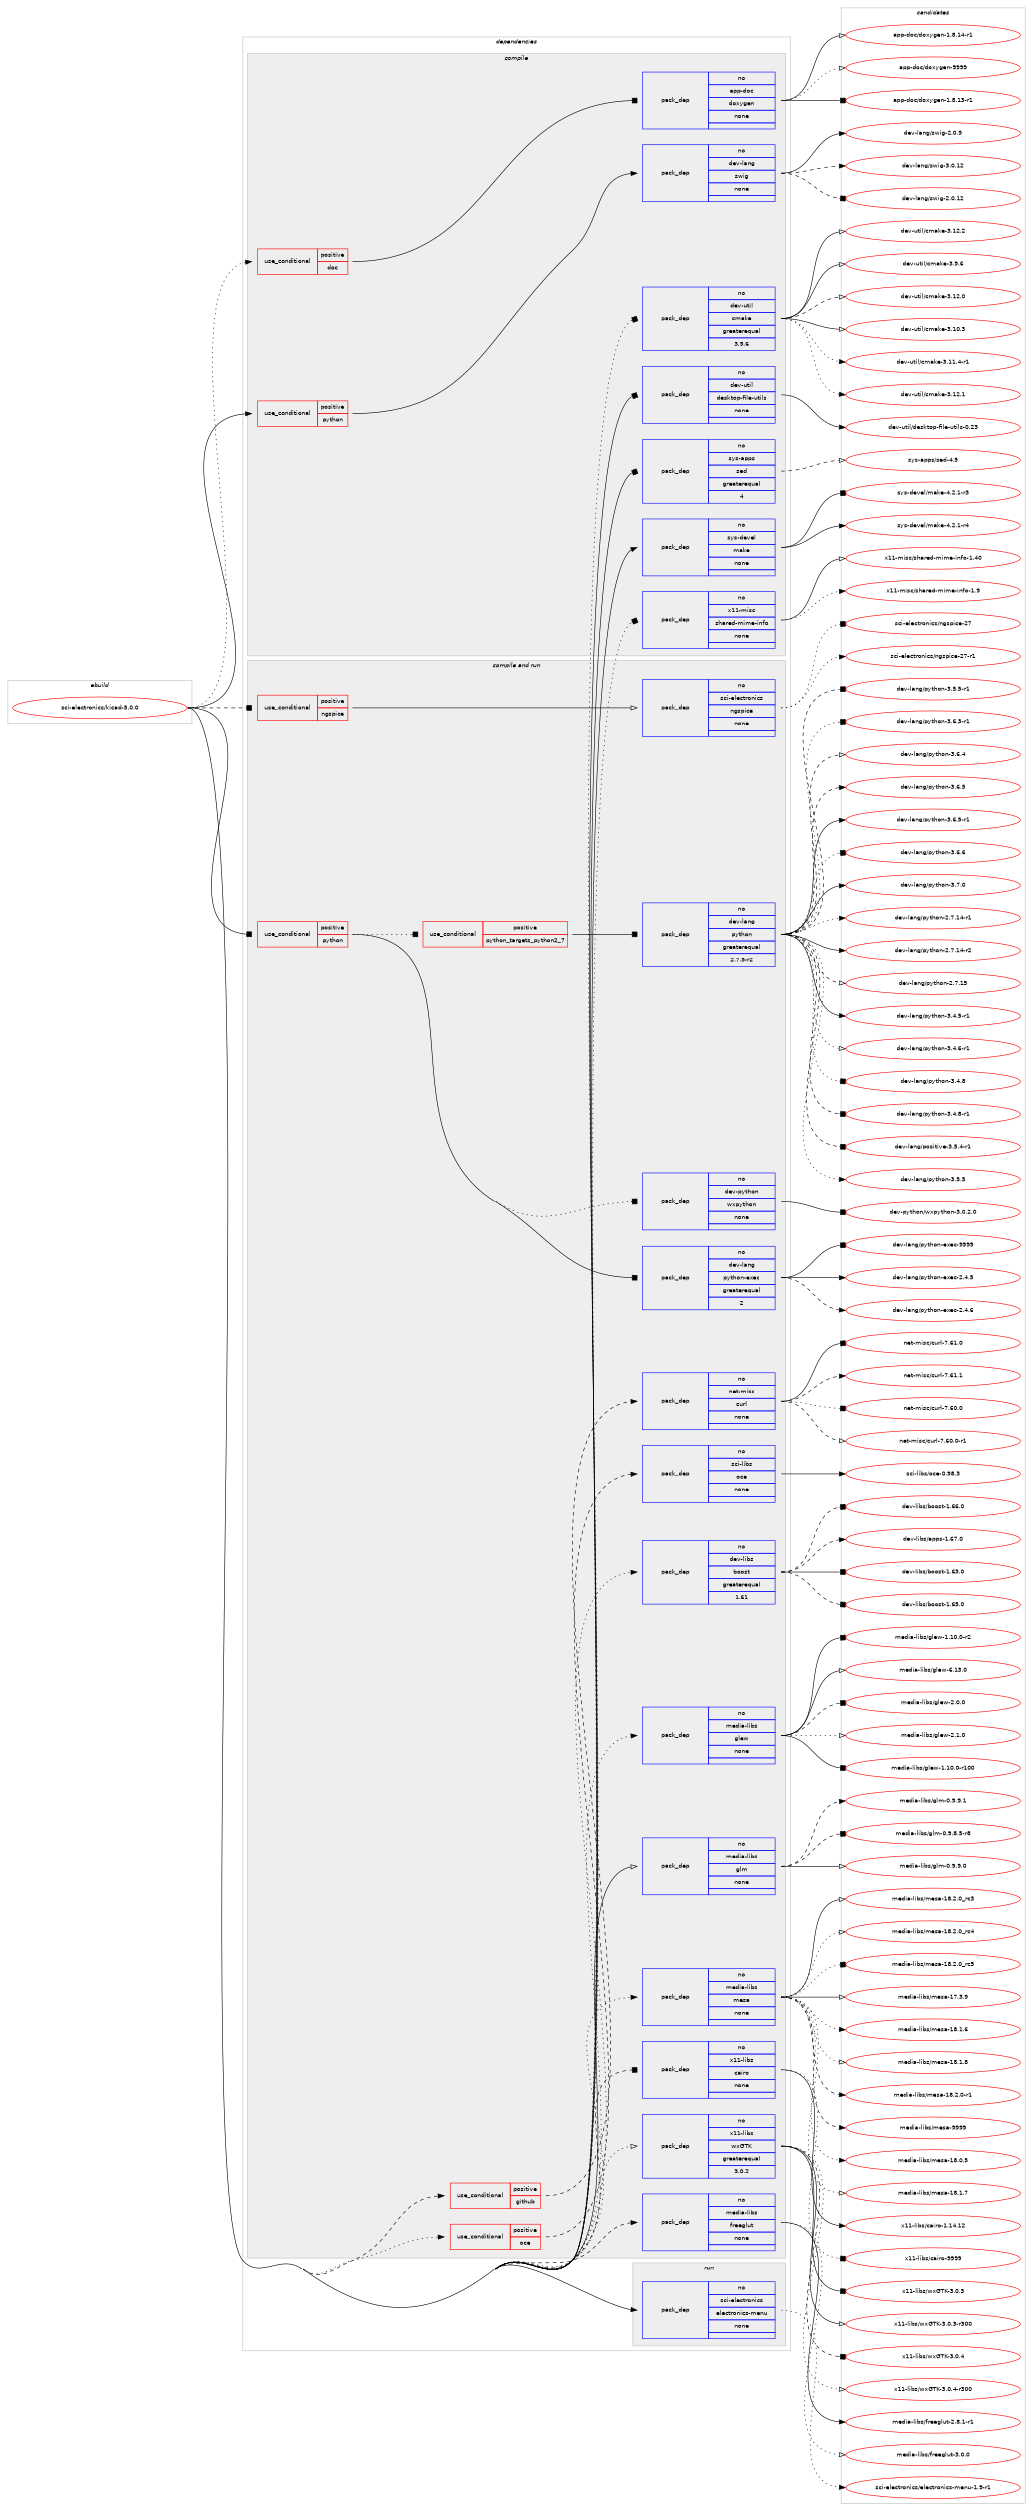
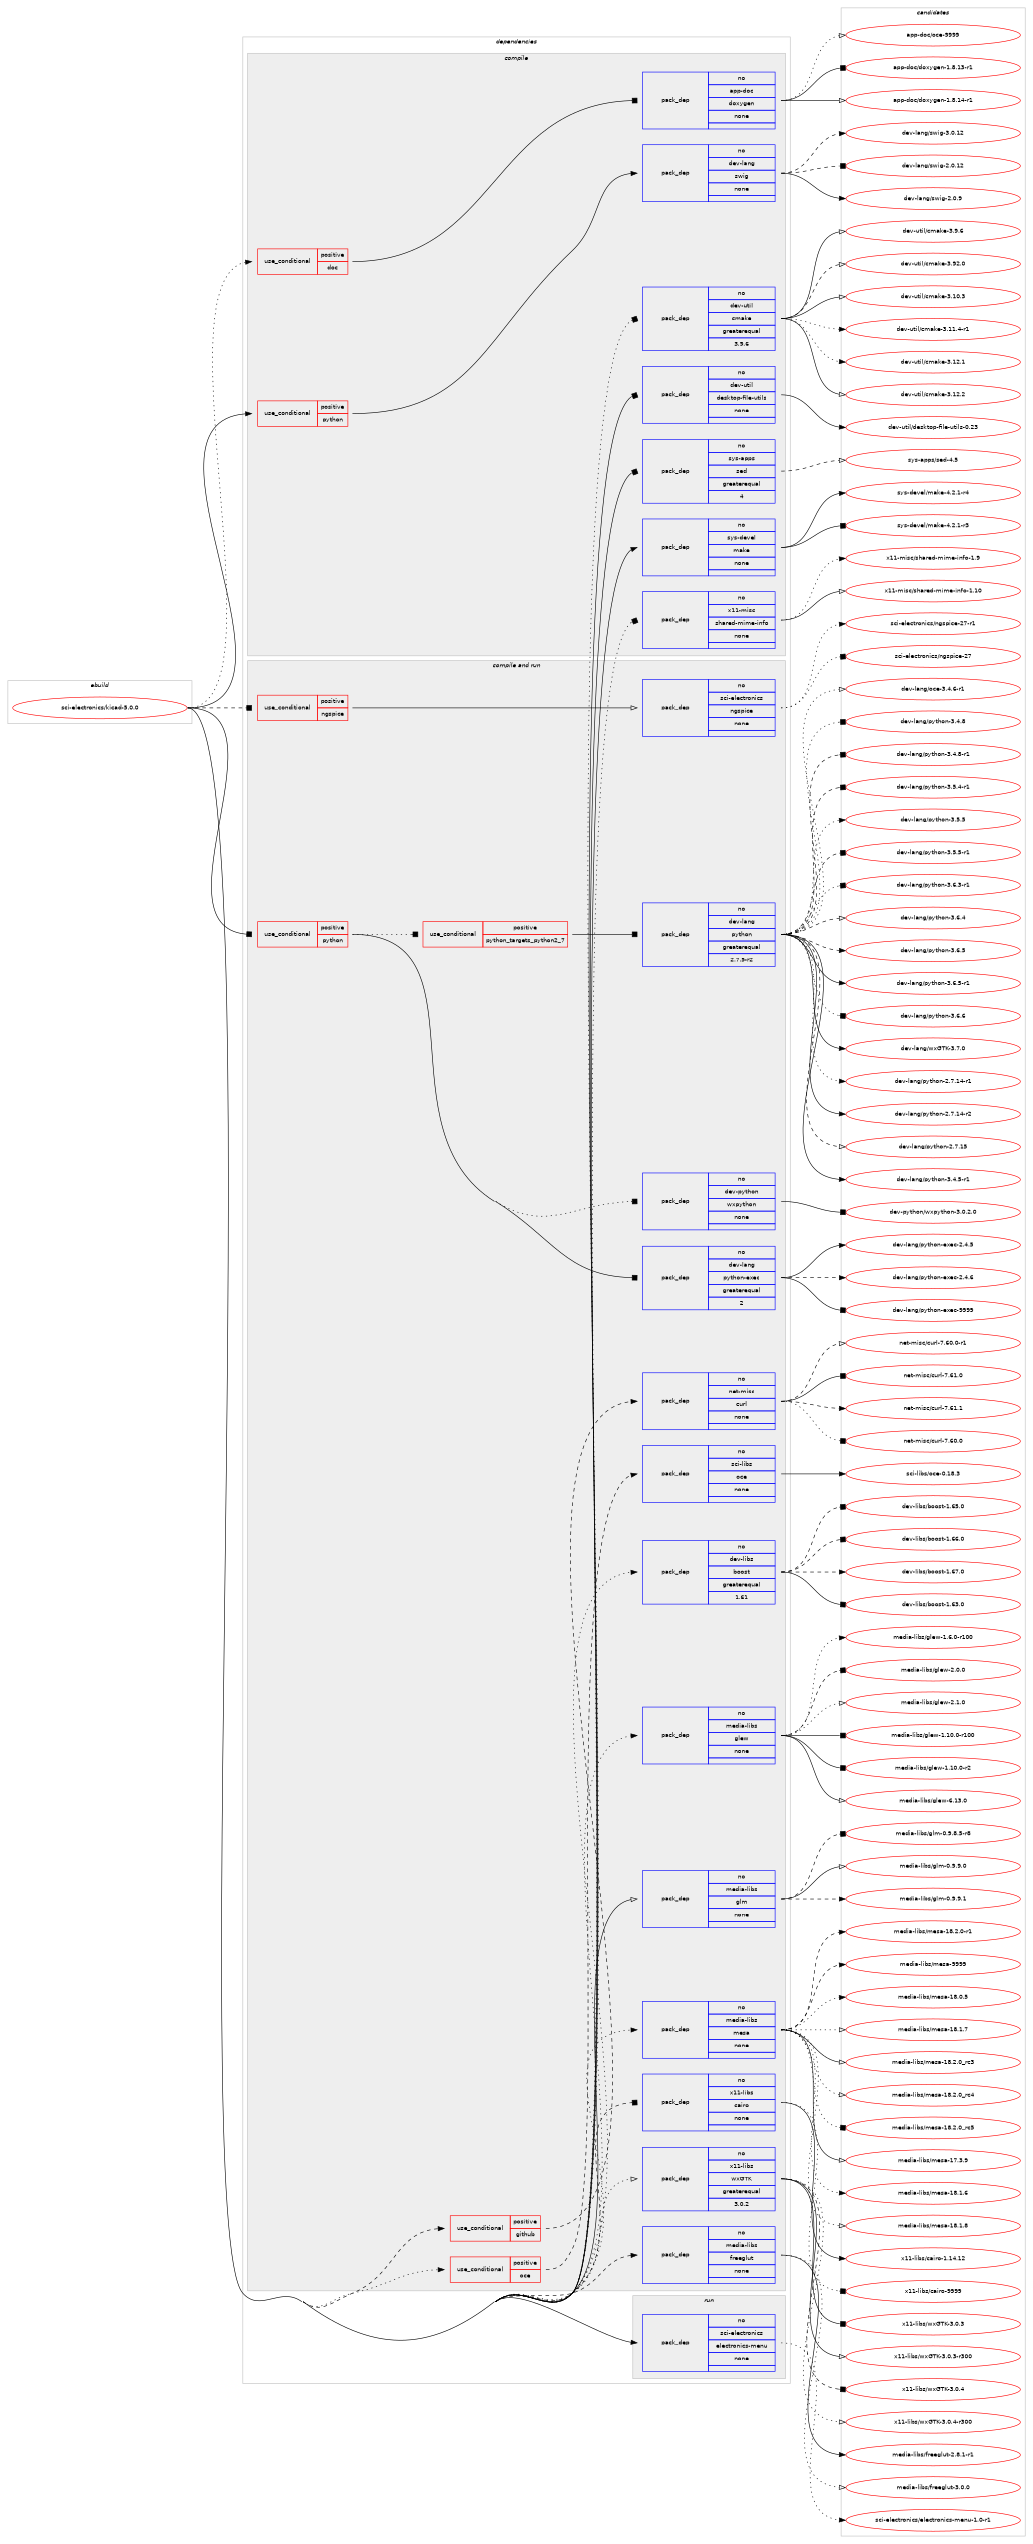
node "app-doc/doxygen-9999": label "app-doc/doxygen-9999" -> "app-doc/oce-9999"
node "dev-util/cmake-3.12.0": label "dev-util/cmake-3.12.0" -> "dev-util/cmake-3.92.0"
node "x11-misc/shared-mime-info-1.40": label "x11-misc/shared-mime-info-1.40" -> "x11-misc/shared-mime-info-1.10"
node "dev-lang/python-3.7.0": label "dev-lang/python-3.7.0" -> "dev-lang/wxGTK-3.7.0"
node "dev-lang/python-3.4.6-r1": label "dev-lang/python-3.4.6-r1" -> "dev-lang/oce-3.4.6-r1"
node "dev-lang/positive-3.5.4-r1": label "dev-lang/positive-3.5.4-r1" -> "dev-lang/python-3.5.4-r1"
node "sci-libs/oce-0.98.3": label "sci-libs/oce-0.98.3" -> "sci-libs/oce-0.18.3"
node "dev-libs/apps-1.67.0": label "dev-libs/apps-1.67.0" -> "dev-libs/boost-1.67.0"
node "media-libs/glew-1.6.0-r100": added
node "sci-electronics/electronics-menu-1.9-r1": label "sci-electronics/electronics-menu-1.9-r1" -> "sci-electronics/electronics-menu-1.0-r1"
